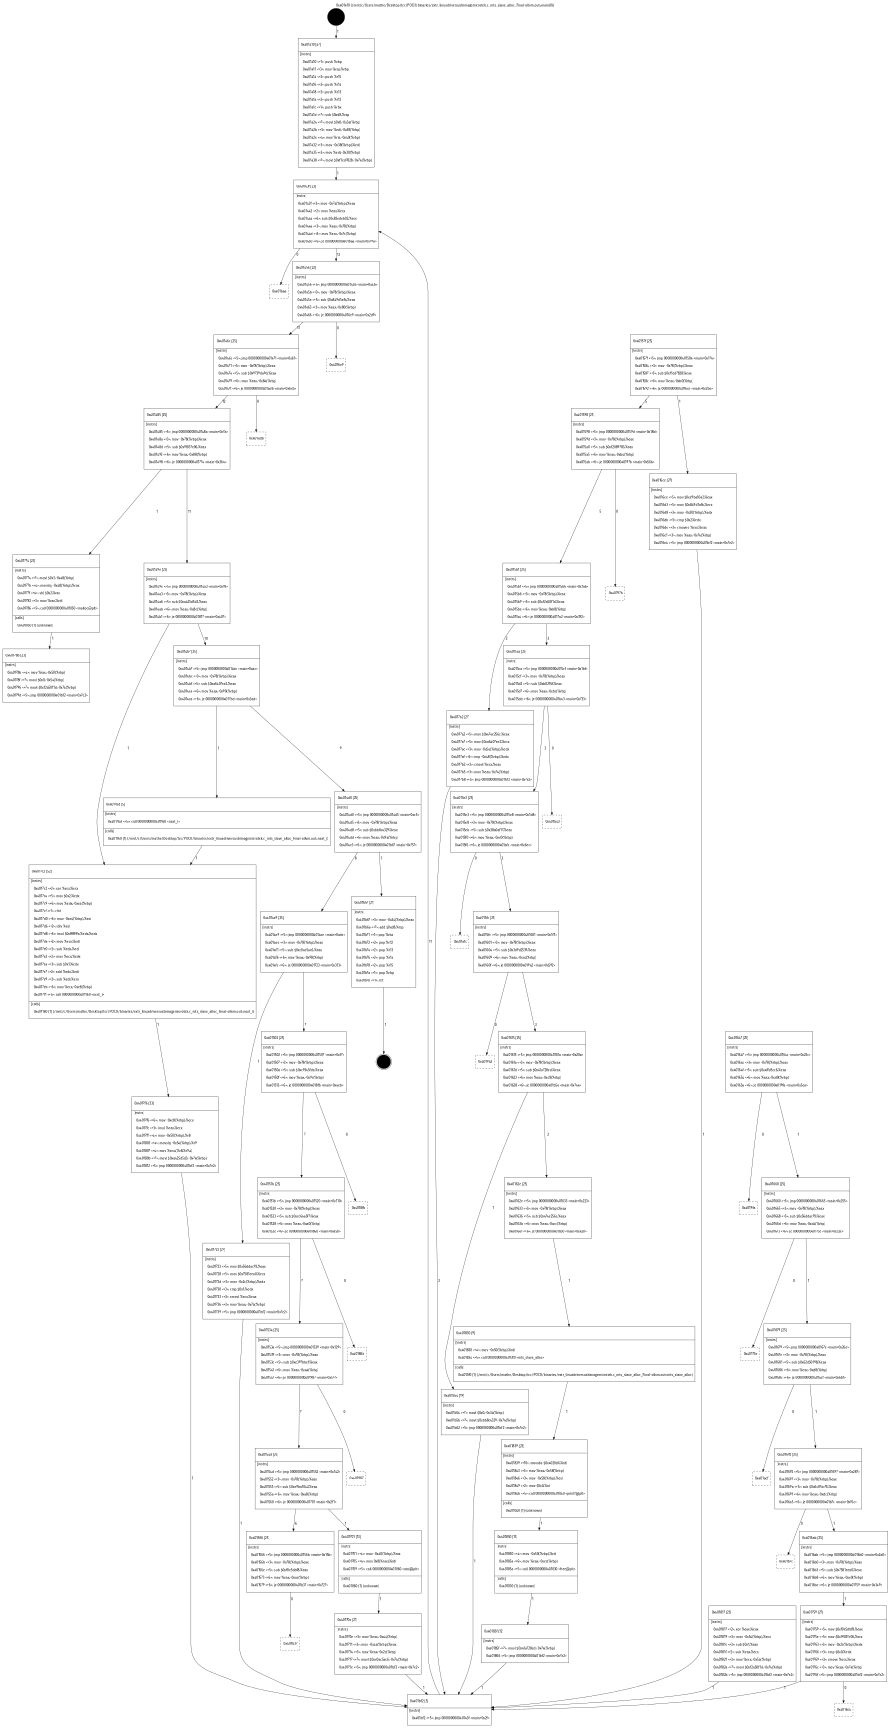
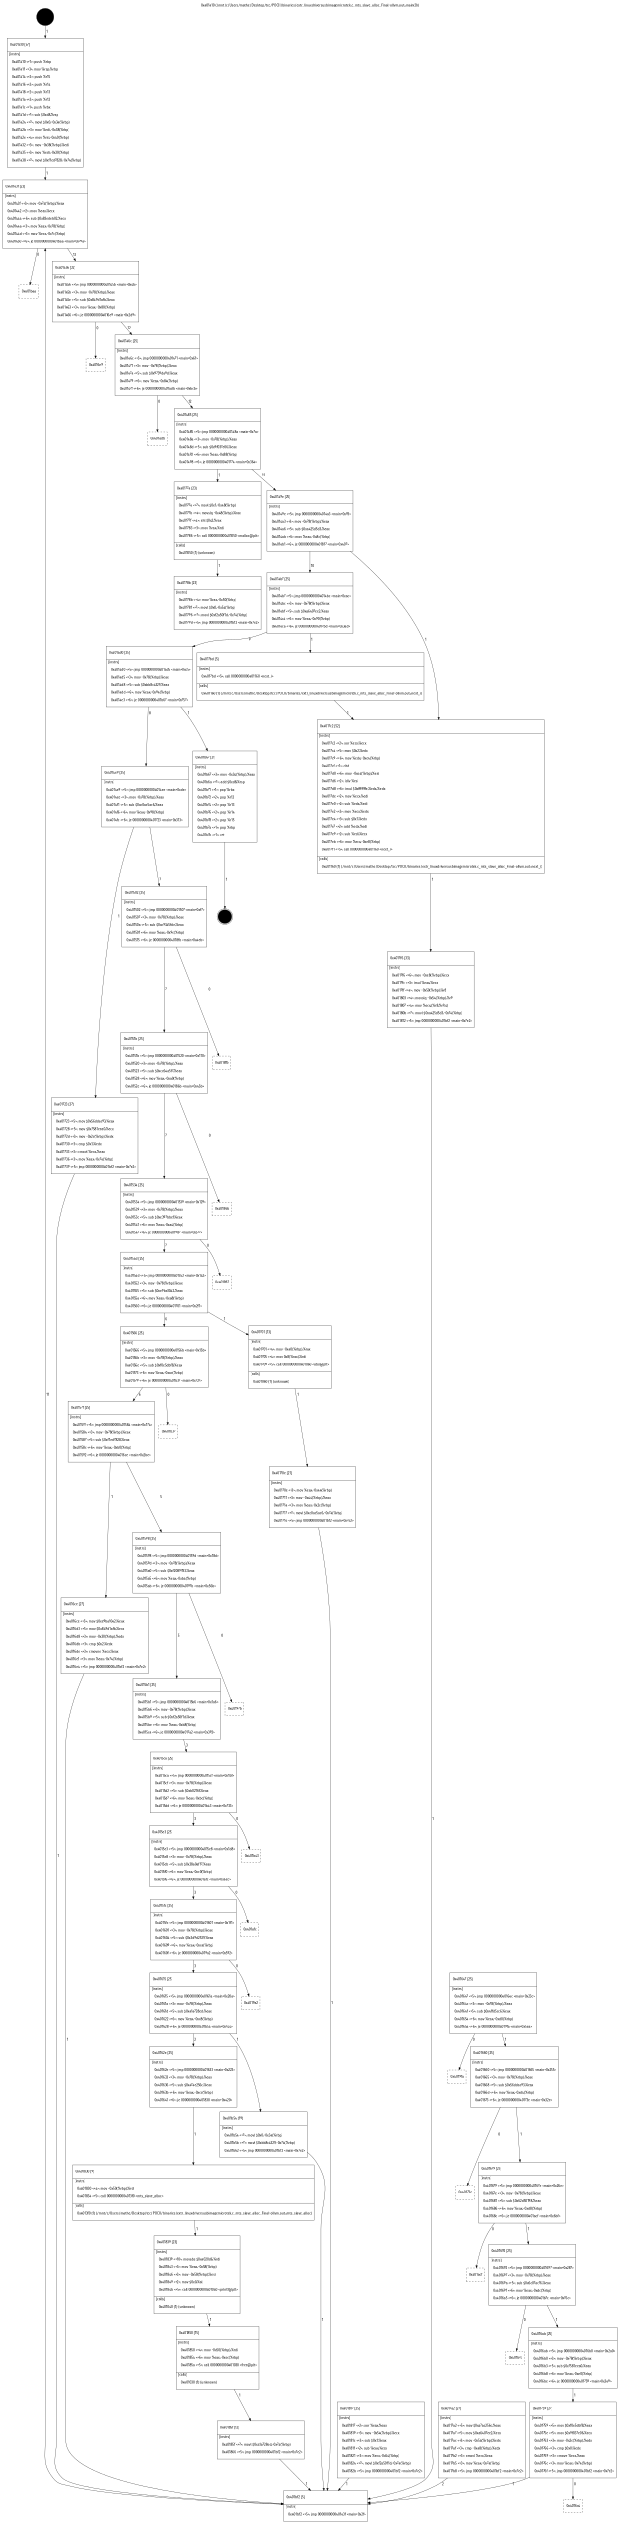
edge "0x4015b1 [25]" -> "0x4017a2 [27]": removed, label "2"
edge "0x401566 [25]" -> "0x40157f [25]": added, label "6"
